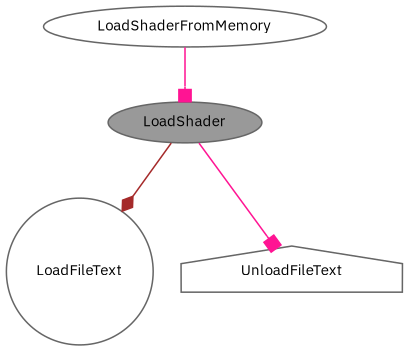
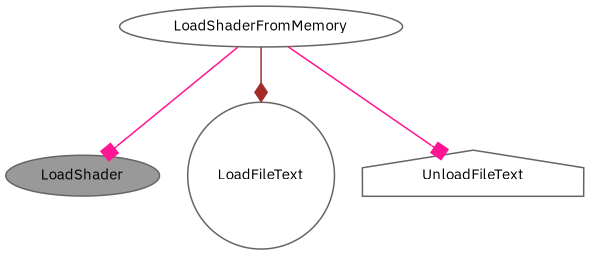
edge "LoadShader" -> "LoadFileText": now "LoadShaderFromMemory" -> "LoadFileText"
edge "LoadShader" -> "UnloadFileText": now "LoadShaderFromMemory" -> "UnloadFileText"
